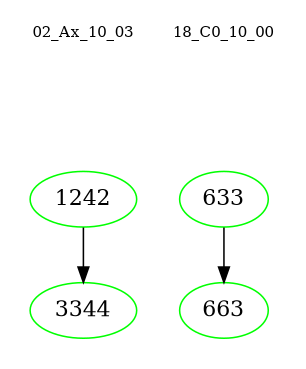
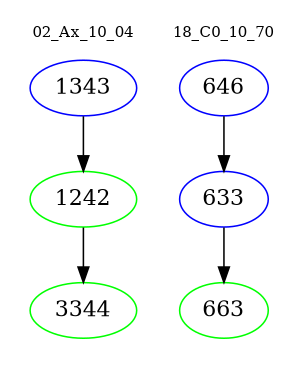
cluster "02_Ax_10_03": label "02_Ax_10_03" -> "02_Ax_10_04"
cluster "18_C0_10_00": label "18_C0_10_00" -> "18_C0_10_70"
node "1343": added
node "646": added
node "633": color green -> blue
